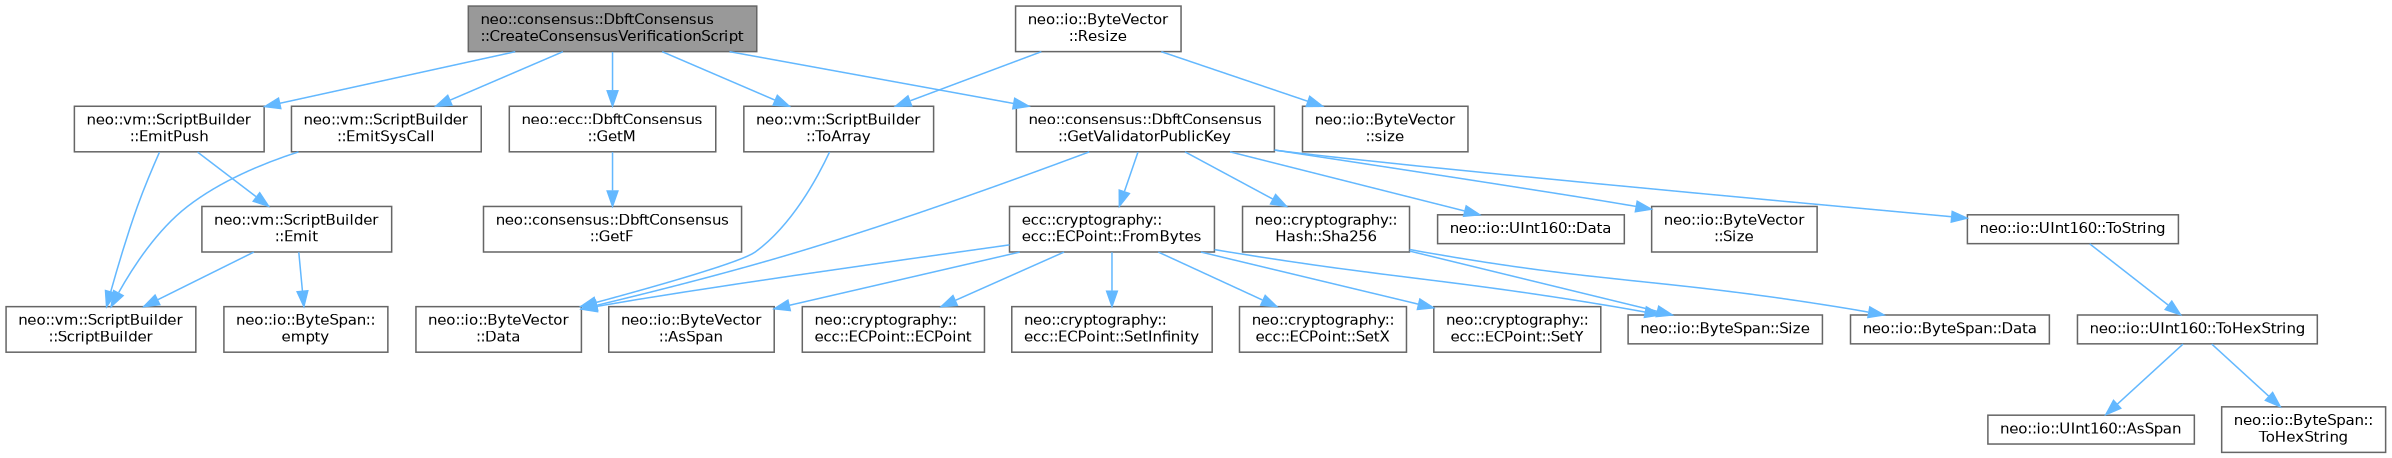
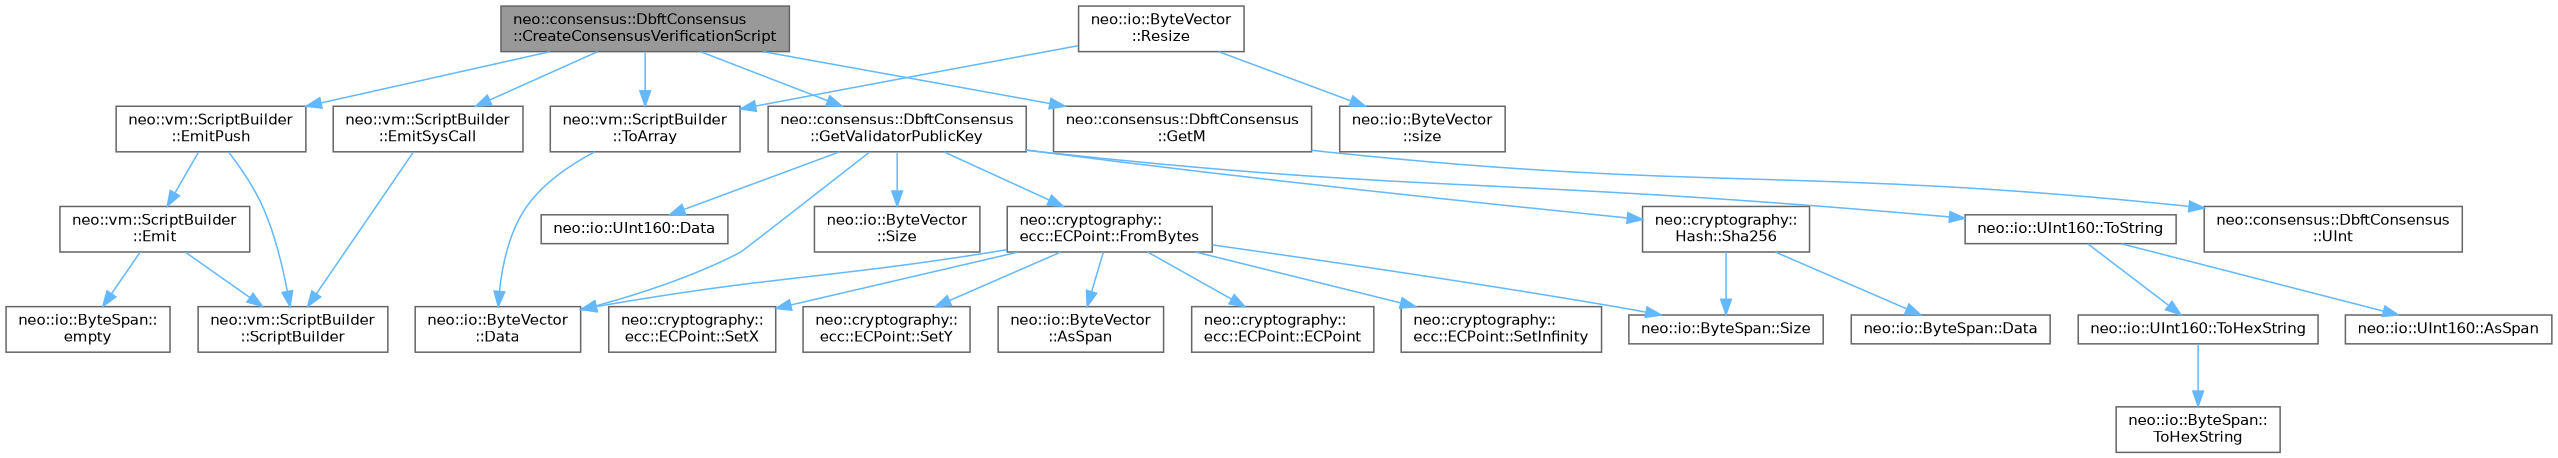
node "neo::ecc::DbftConsensus ::GetM": label "neo::ecc::DbftConsensus ::GetM" -> "neo::consensus::DbftConsensus ::GetM"
node "neo::consensus::DbftConsensus ::GetF": label "neo::consensus::DbftConsensus ::GetF" -> "neo::consensus::DbftConsensus ::UInt"
node "ecc::cryptography:: ecc::ECPoint::FromBytes": label "ecc::cryptography:: ecc::ECPoint::FromBytes" -> "neo::cryptography:: ecc::ECPoint::FromBytes"
edge "neo::io::UInt160::ToHexString" -> "neo::io::UInt160::AsSpan": now "neo::io::UInt160::ToString" -> "neo::io::UInt160::AsSpan"
